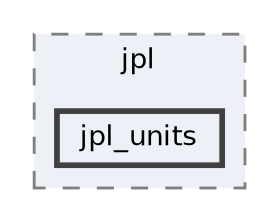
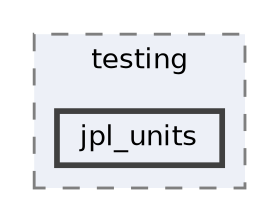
cluster "jpl": label "jpl" -> "testing"
